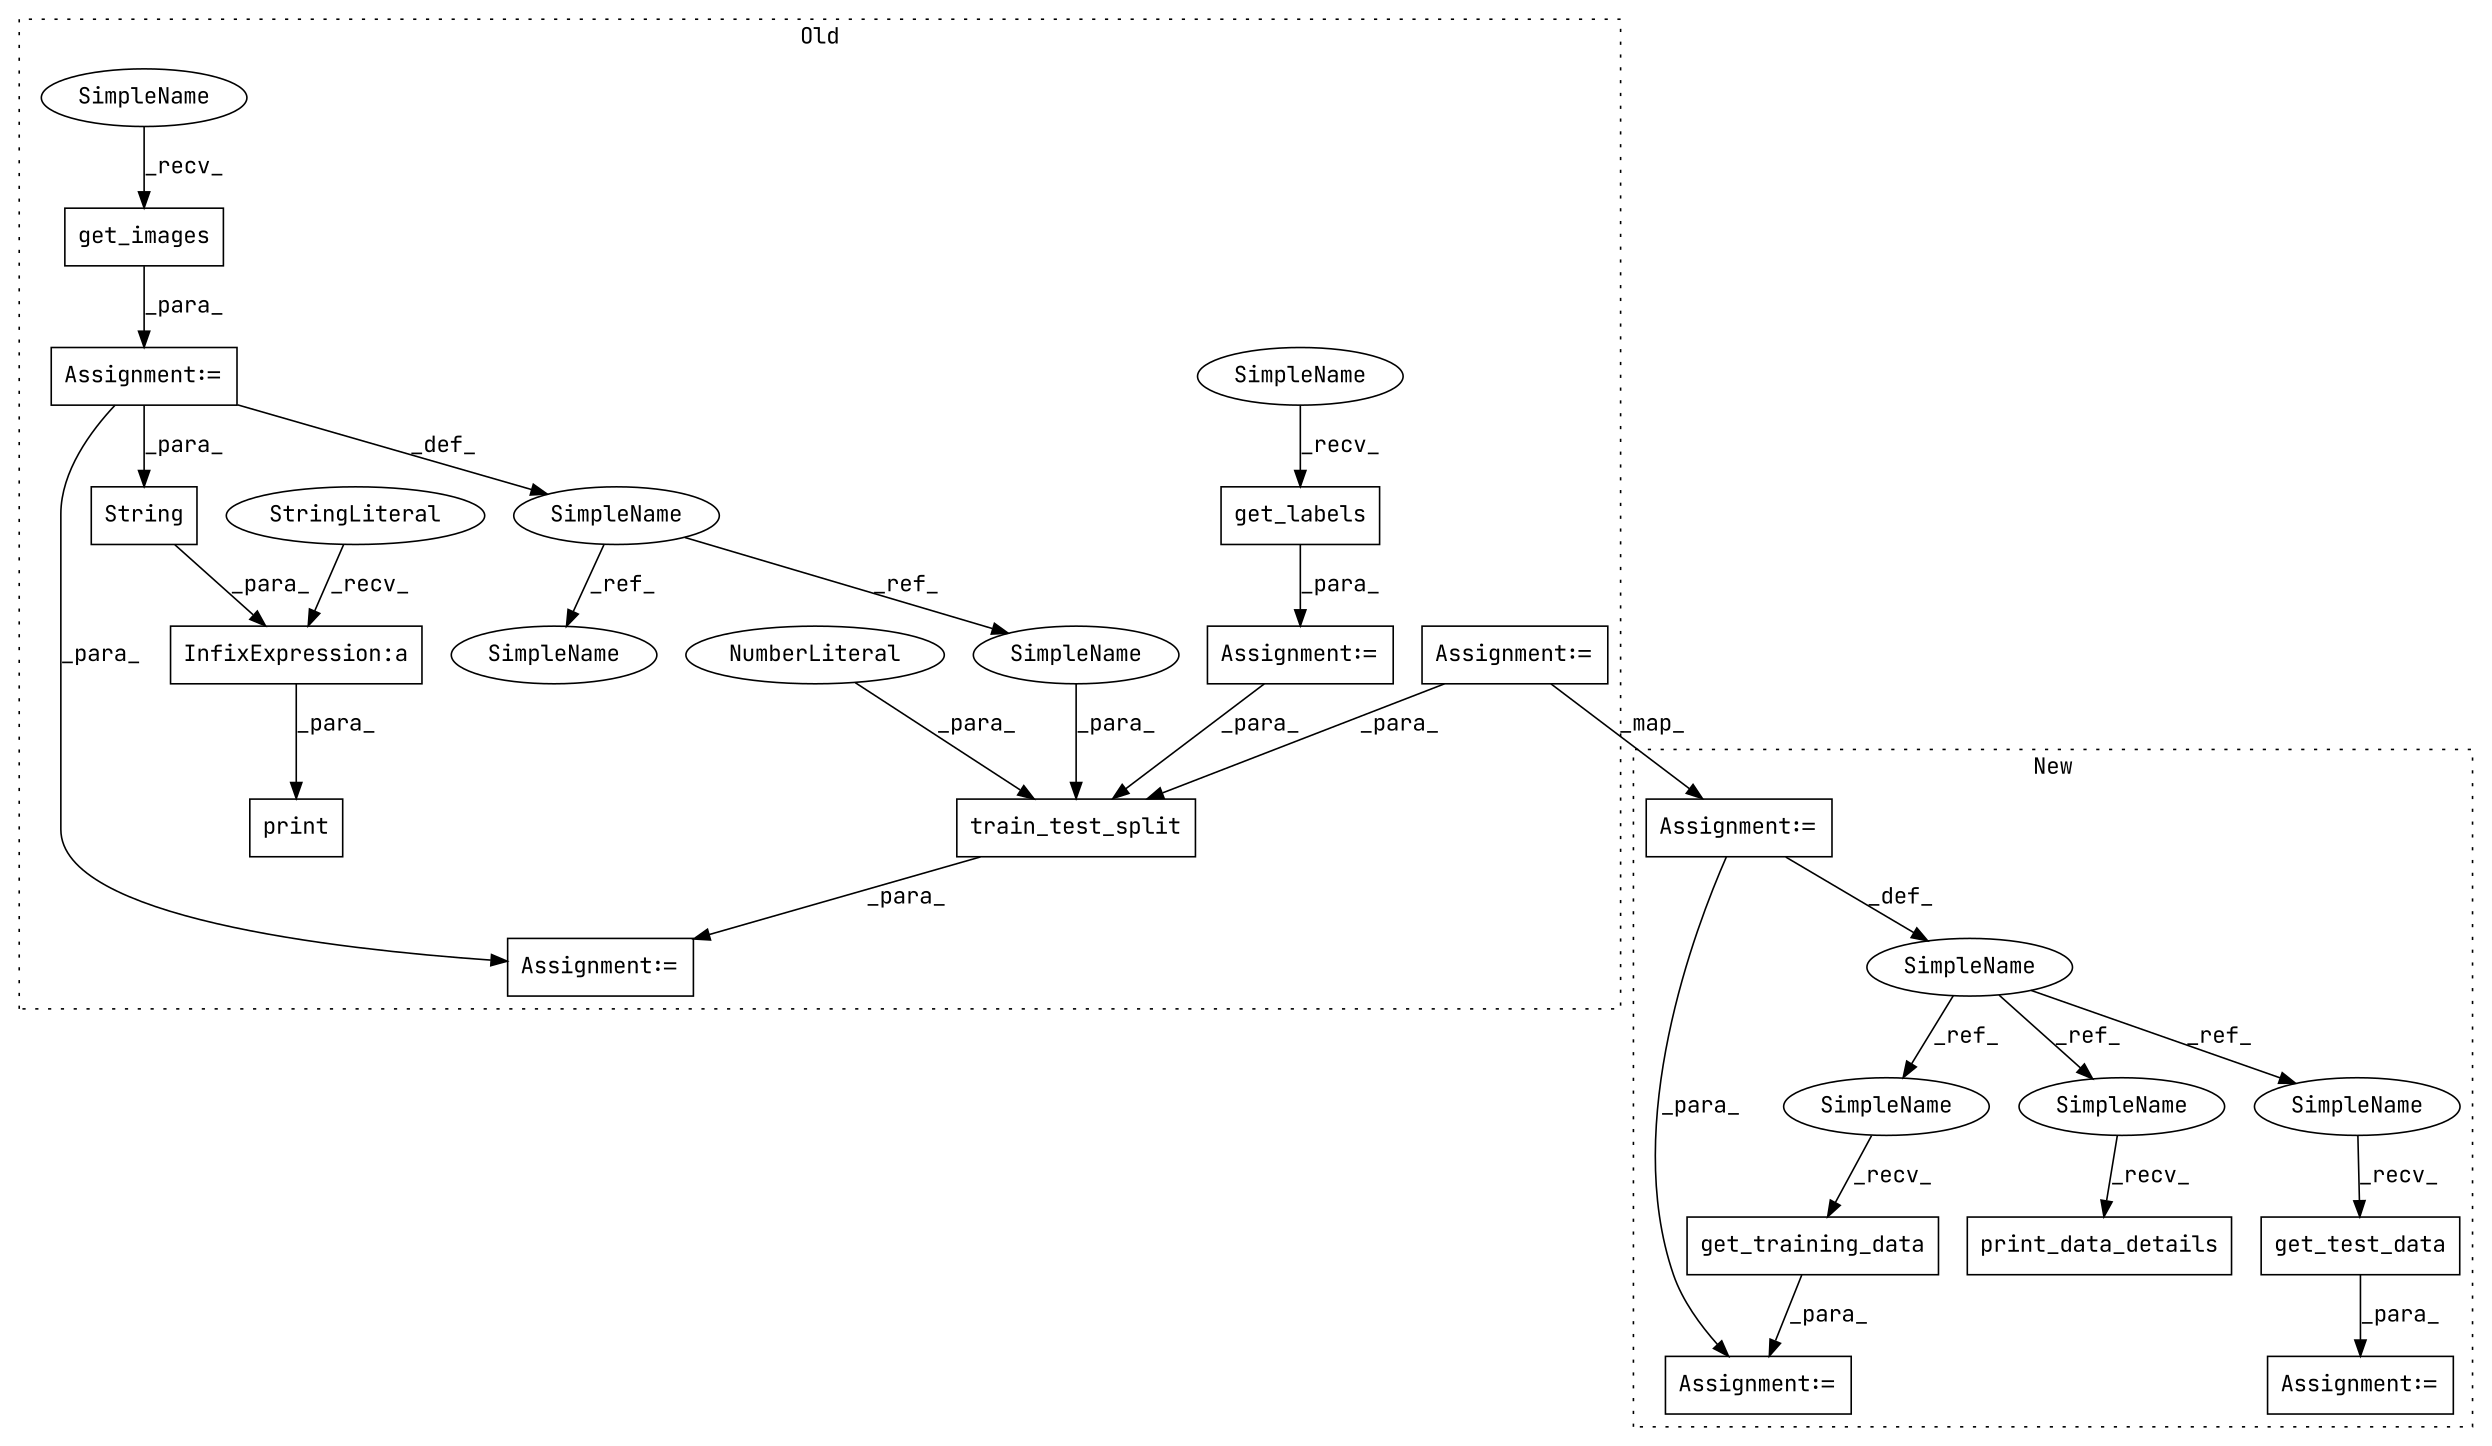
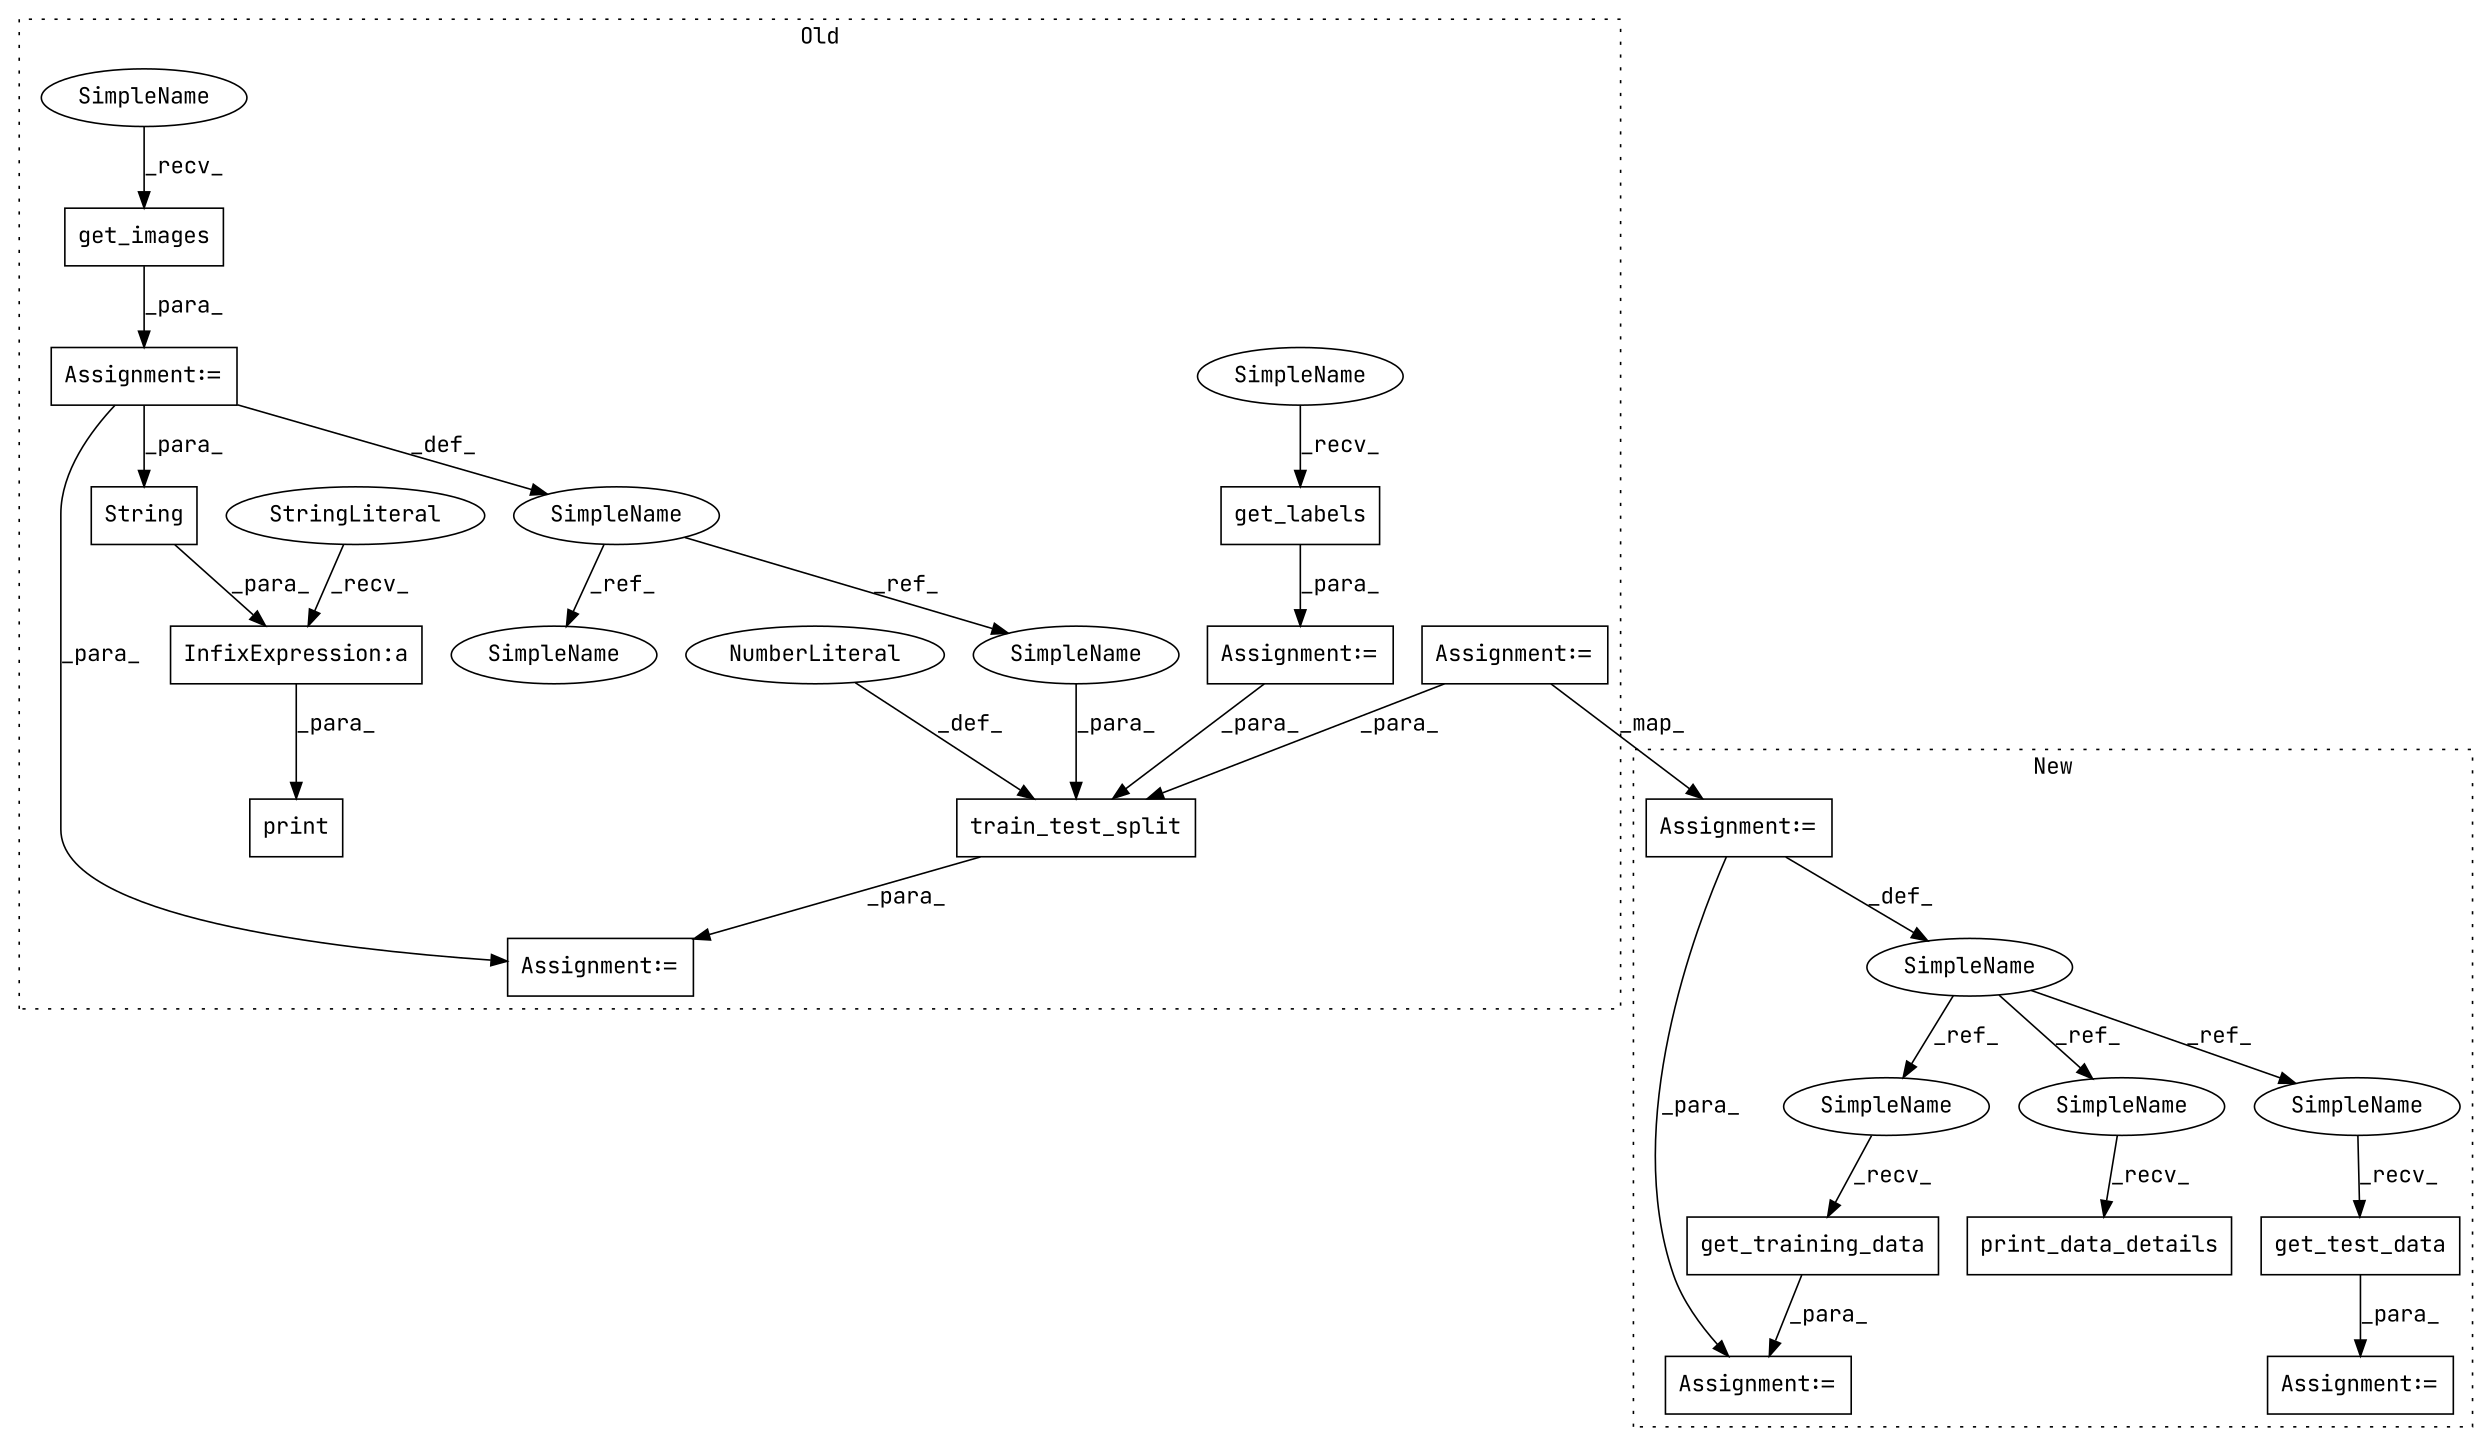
edge "NumberLiteral" -> "train_test_split": label "_para_" -> "_def_"
